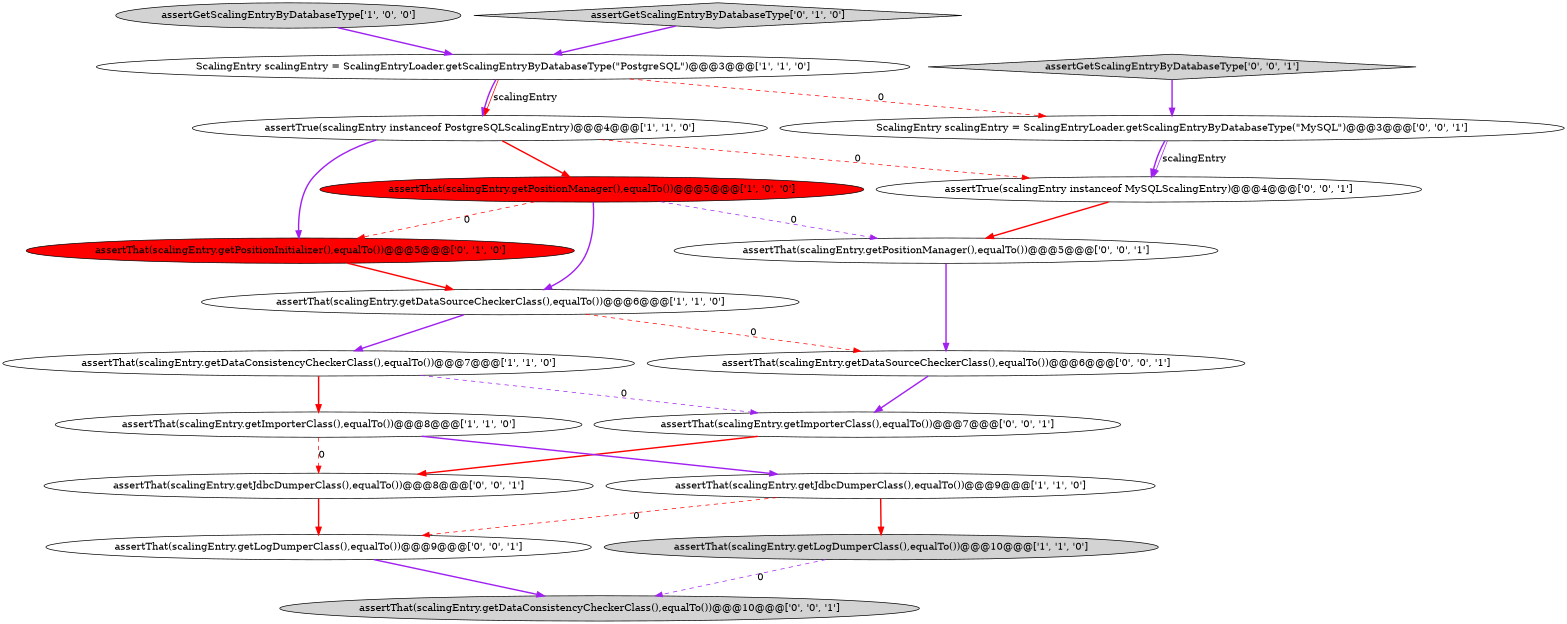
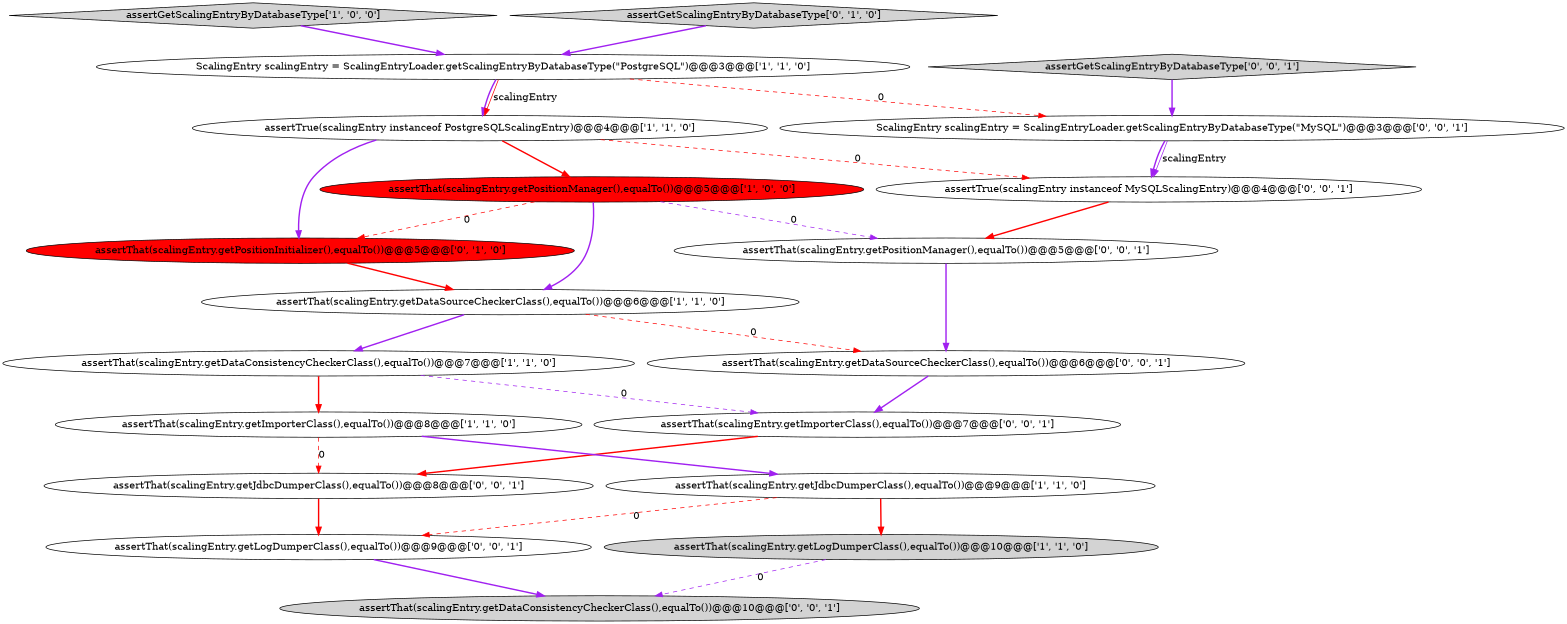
node "assertGetScalingEntryByDatabaseType['1', '0', '0']": shape ellipse -> diamond
